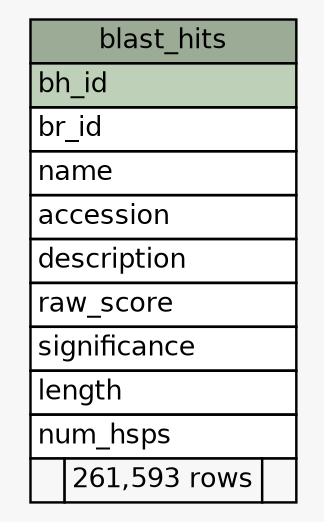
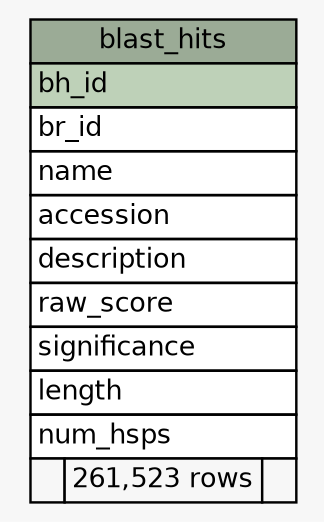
node "blast_hits": text "261,593 rows" -> "261,523 rows"
